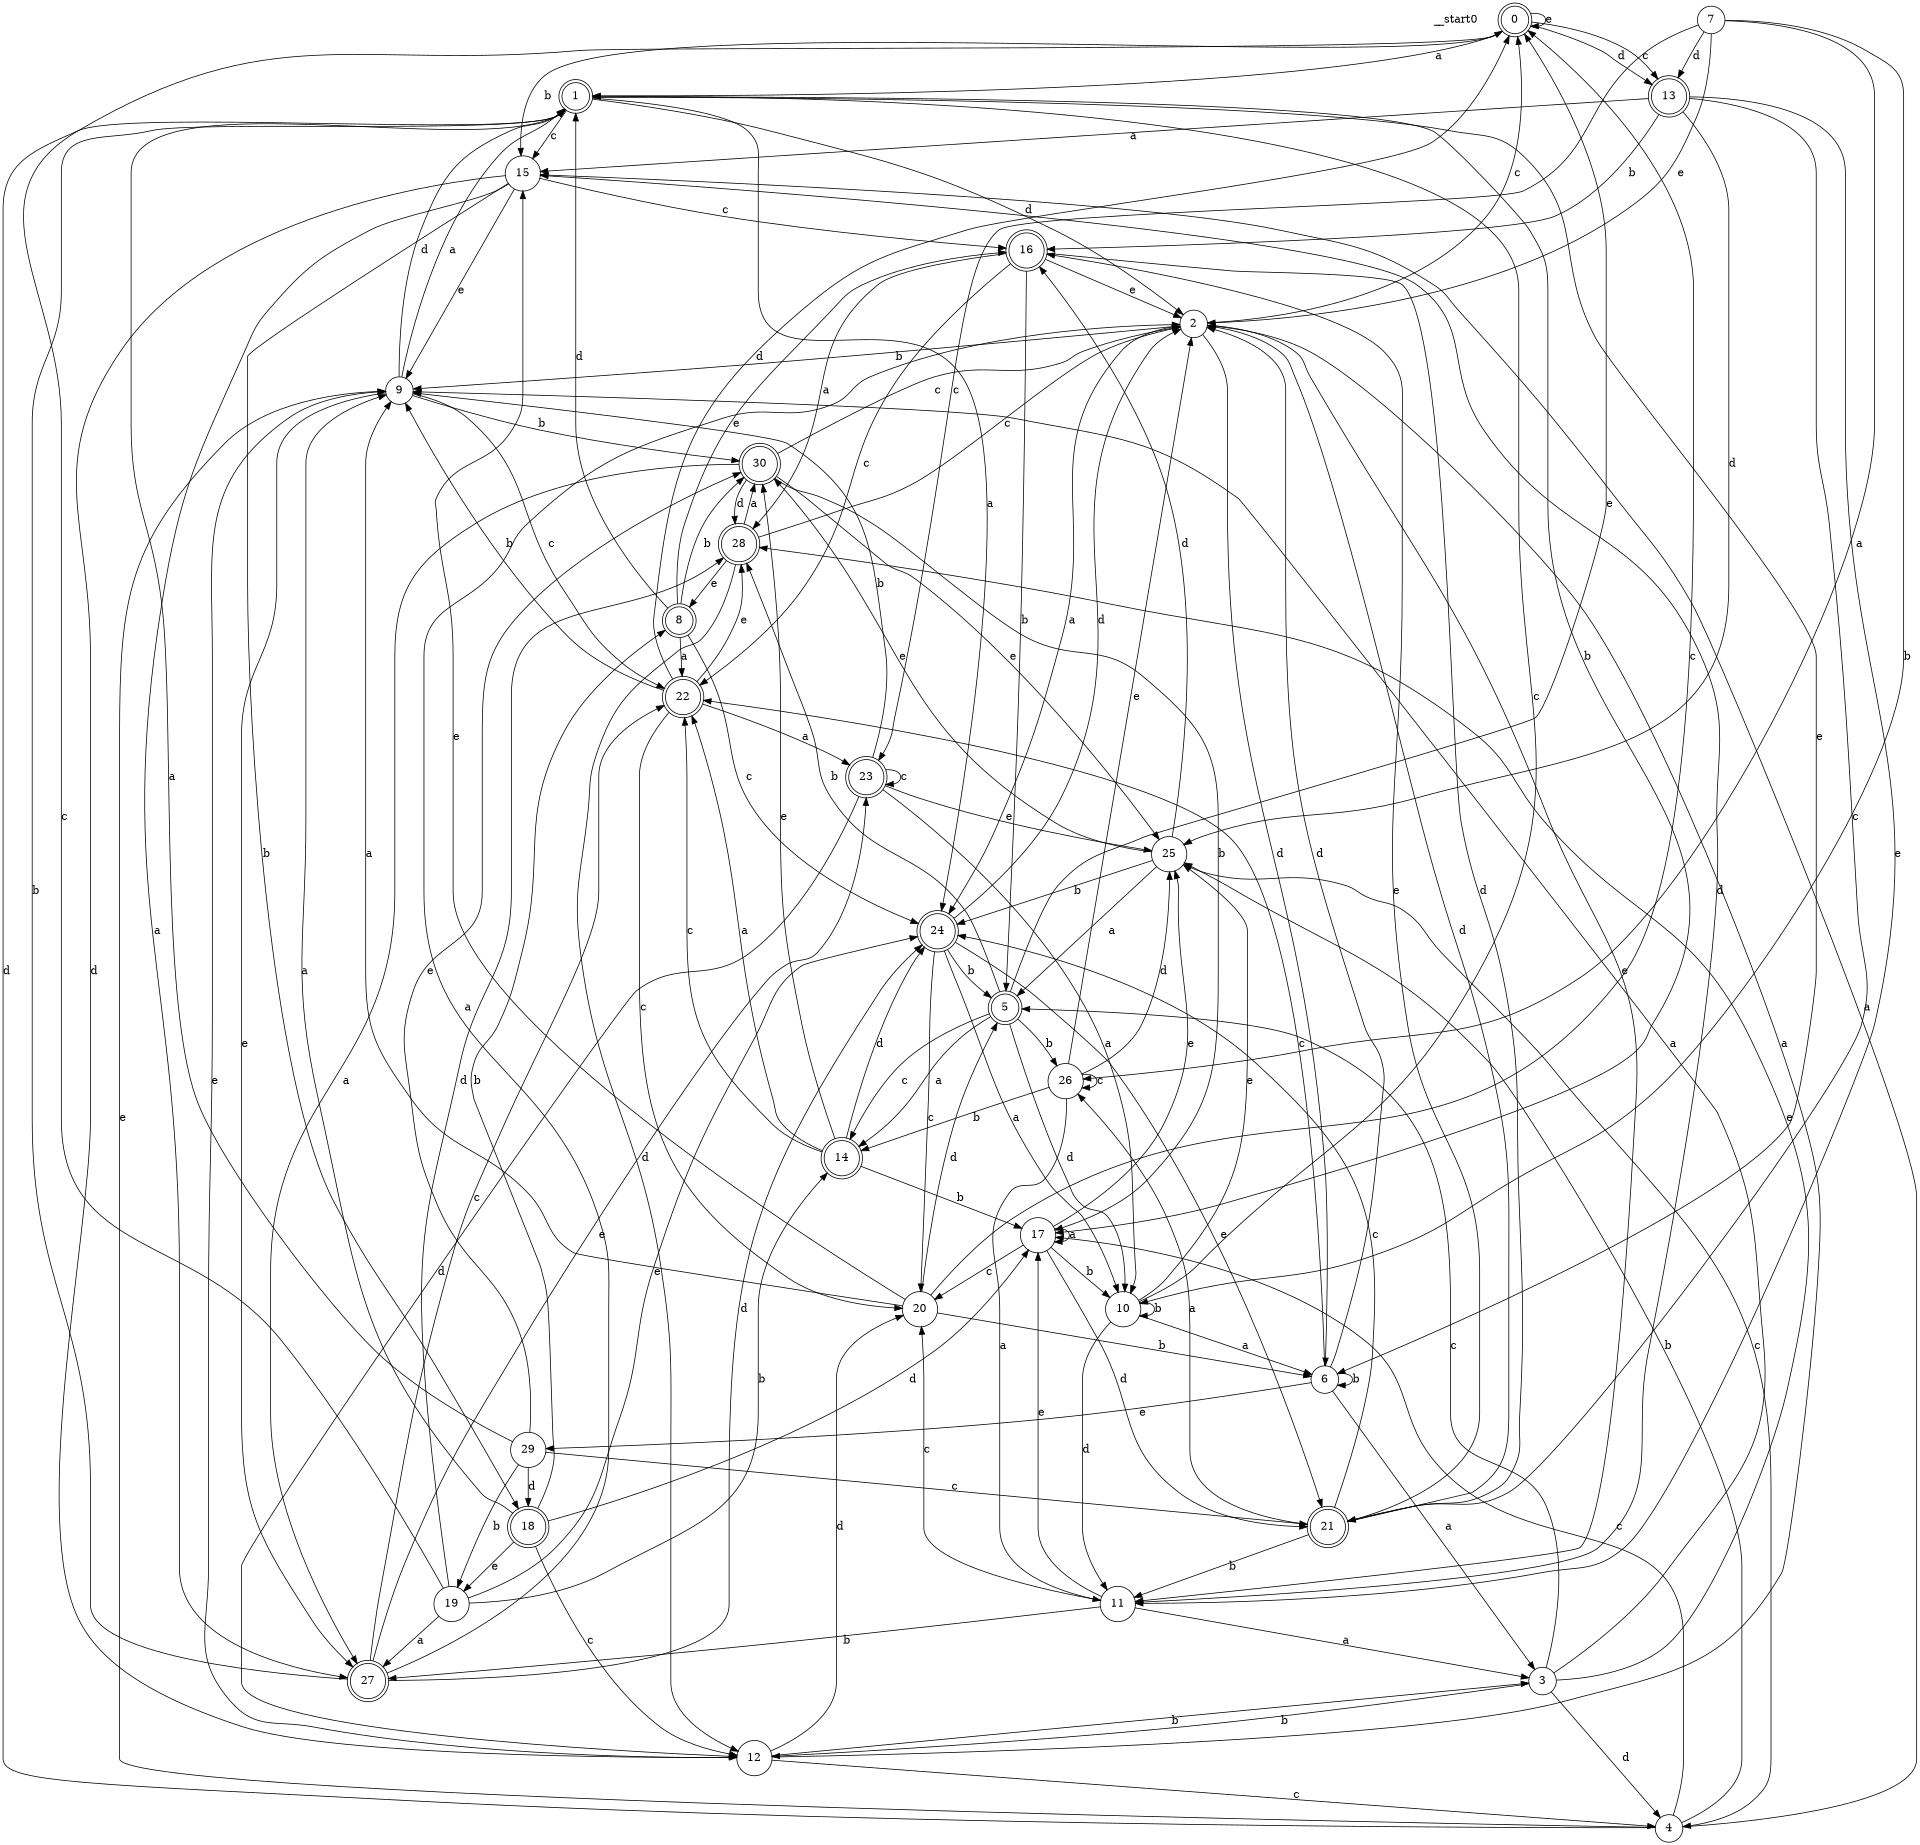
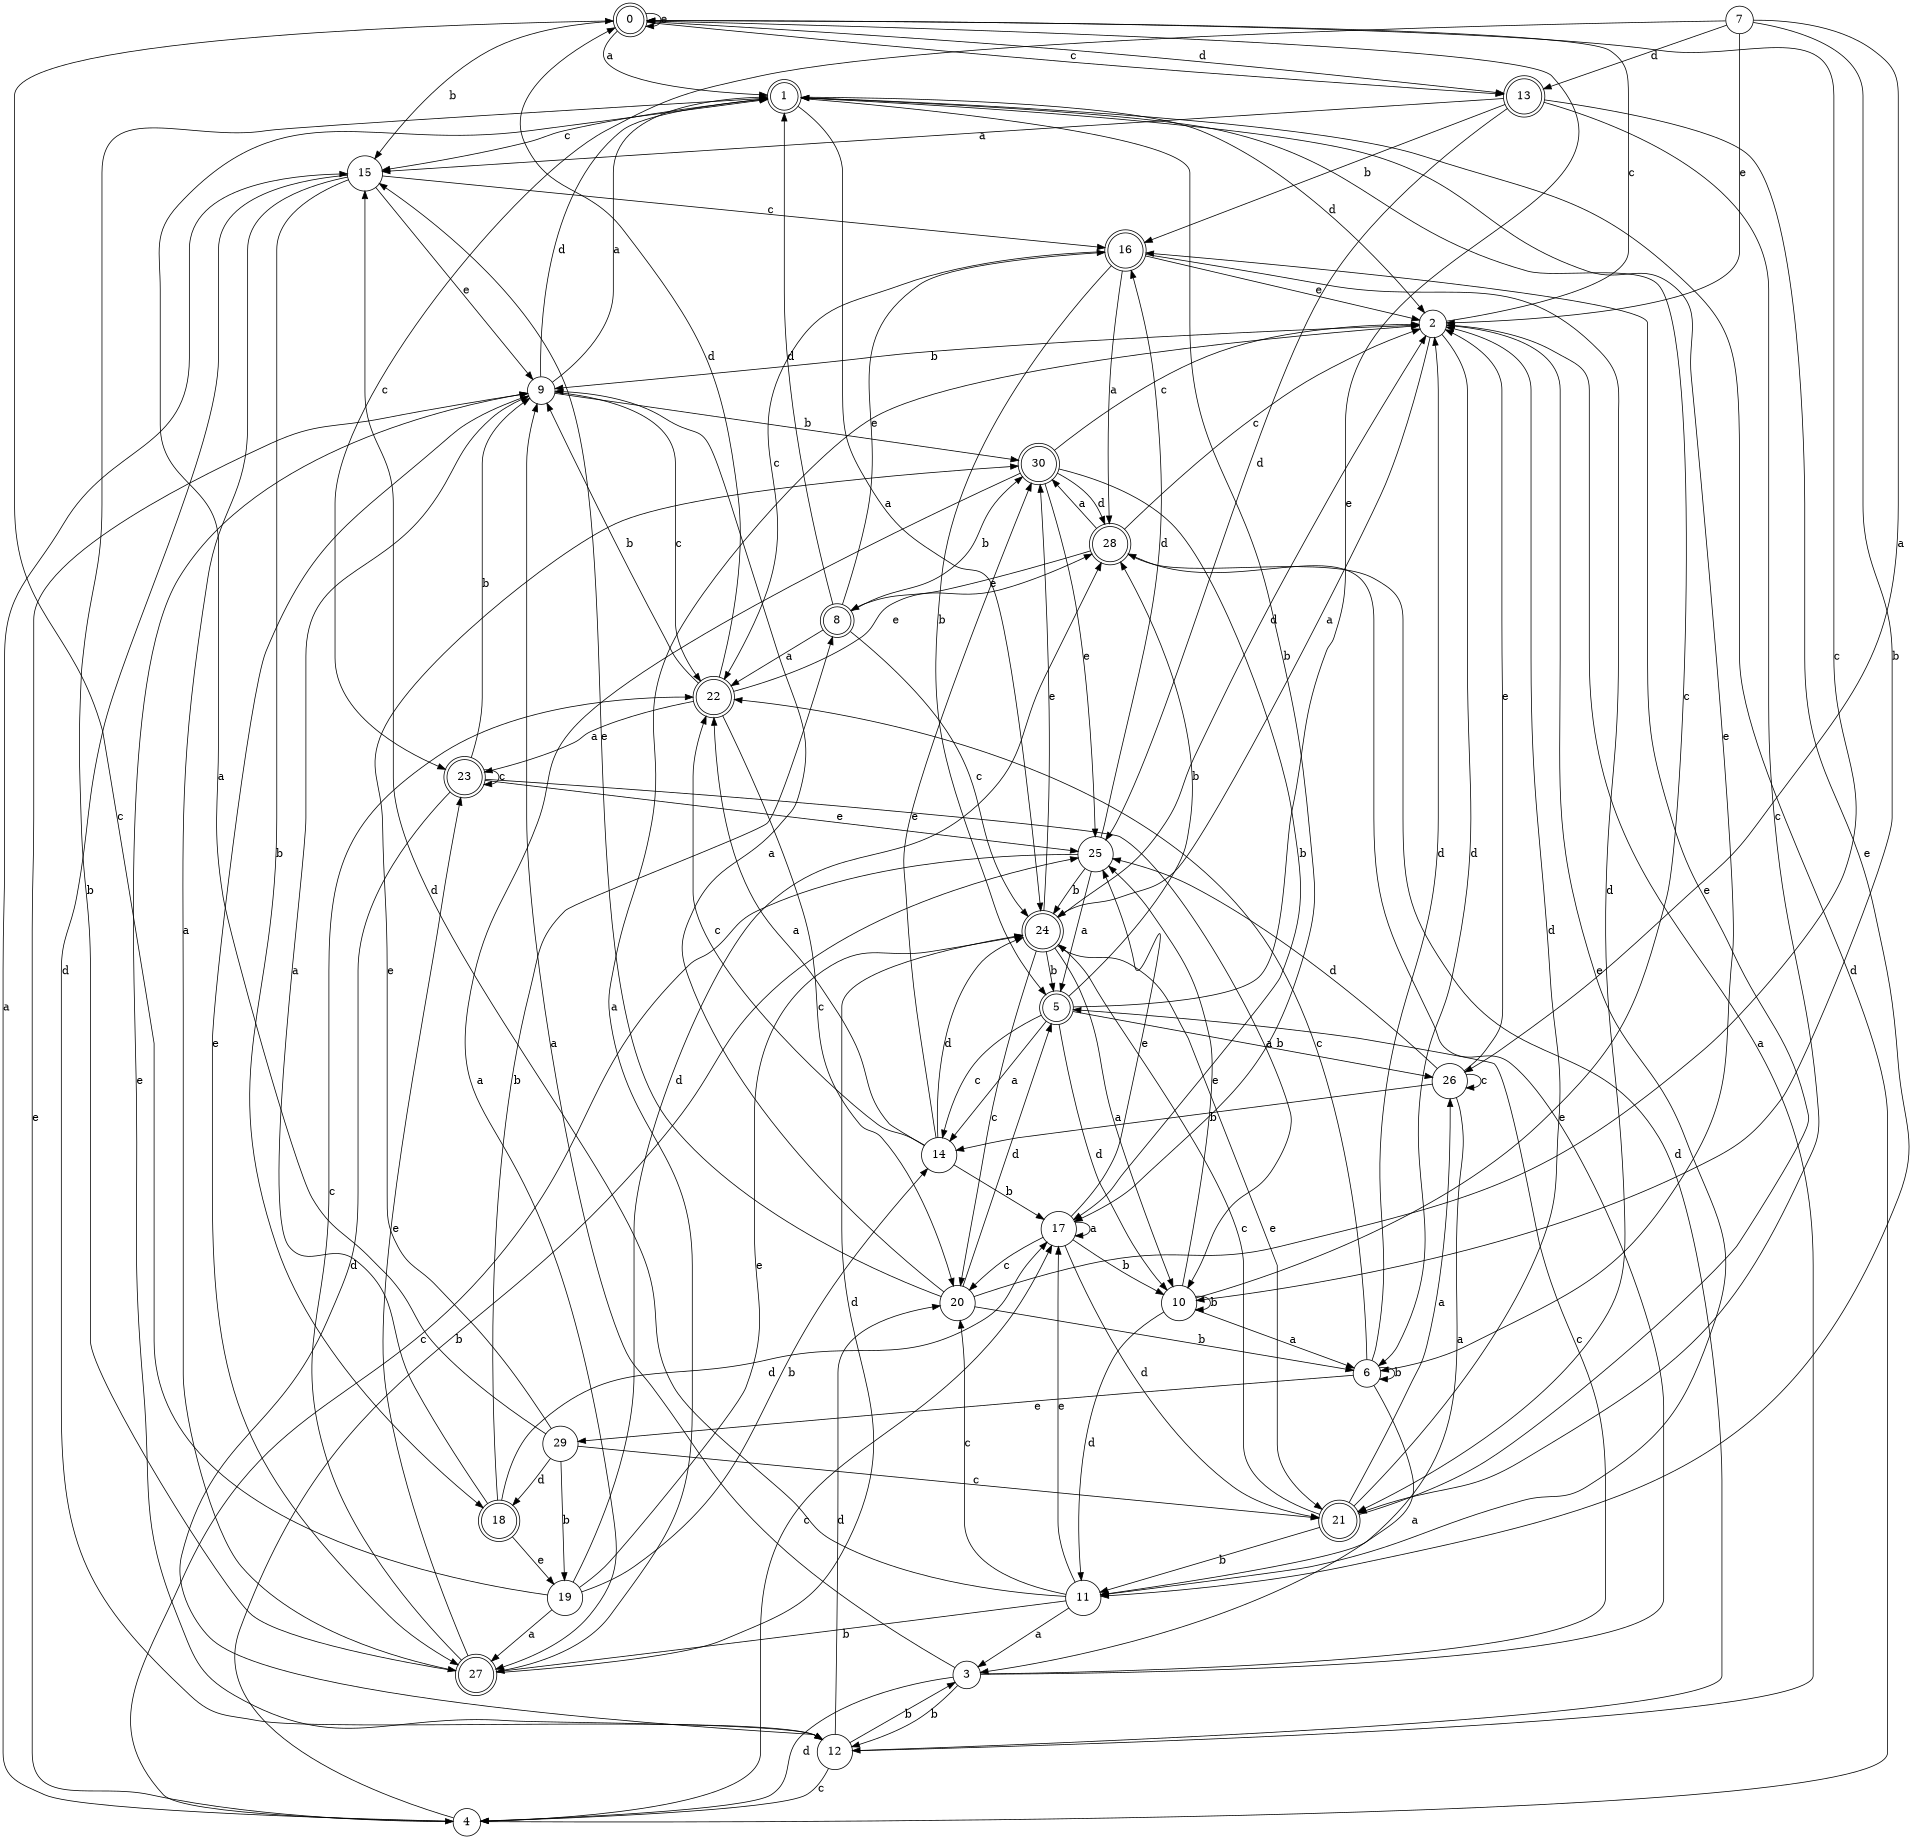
node "__start0": removed
edge "25" -> "30": now "24" -> "30"
node "14": shape doublecircle -> circle
edge "18" -> "12": removed, label "c"
